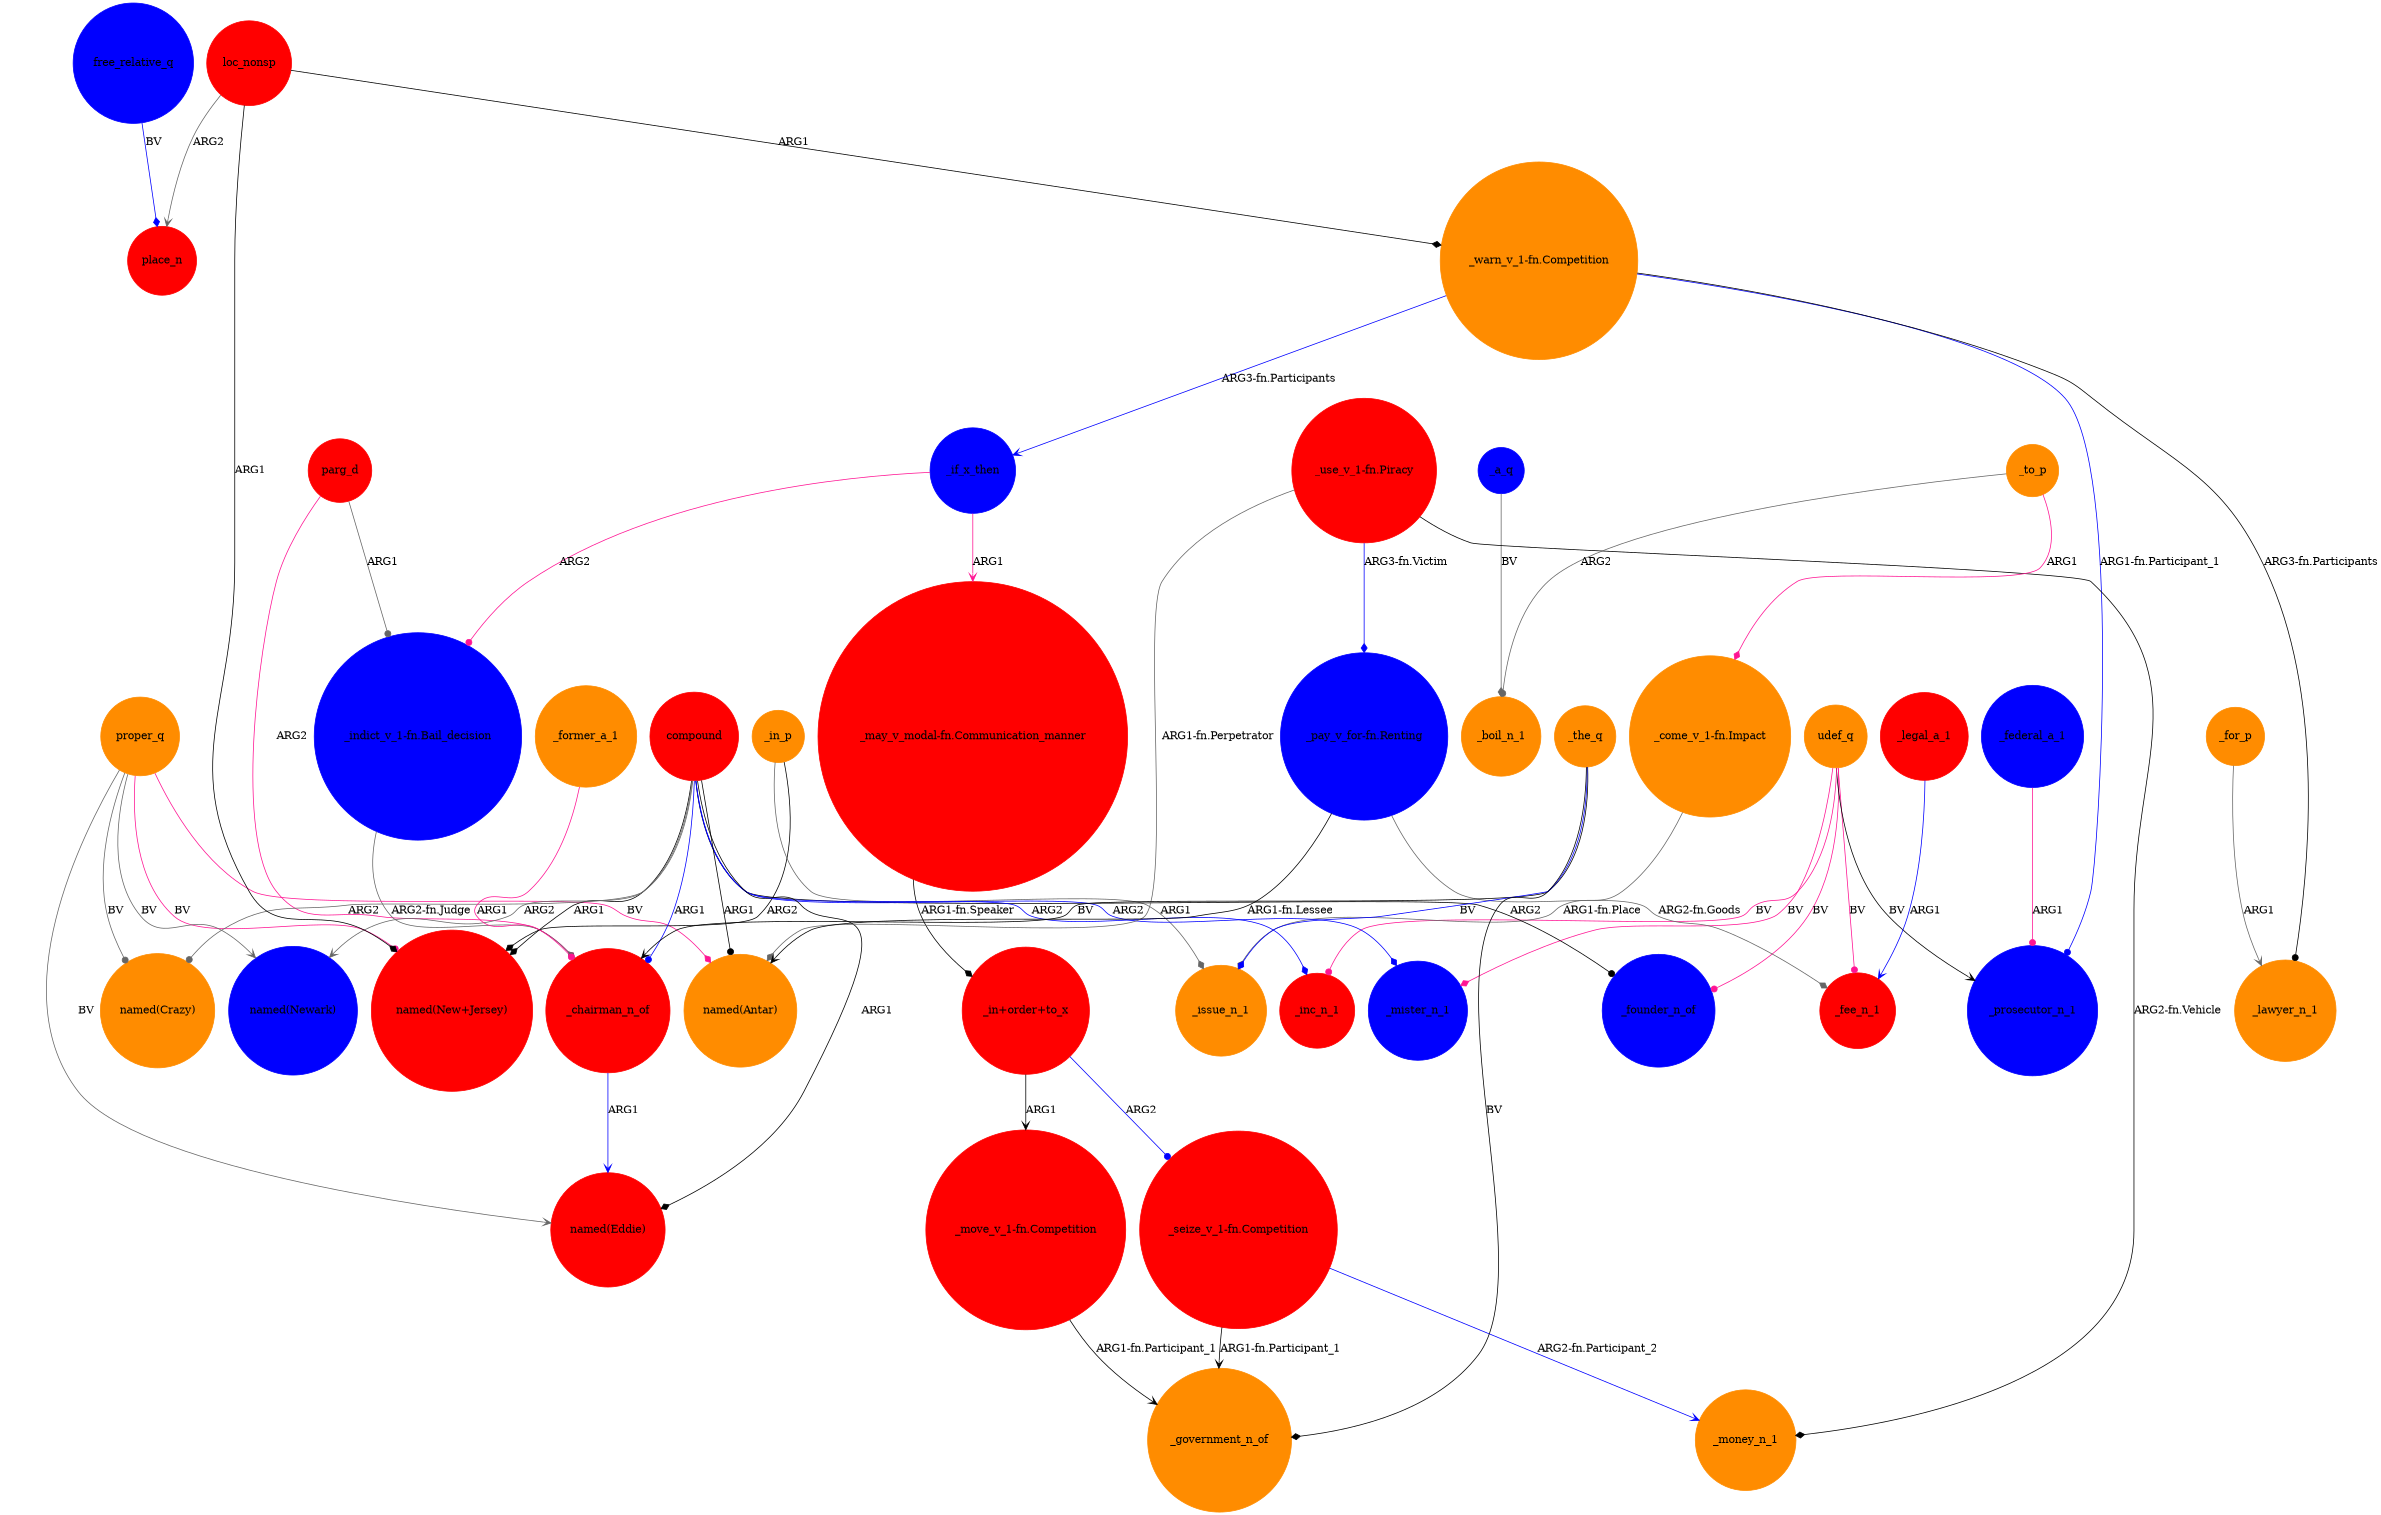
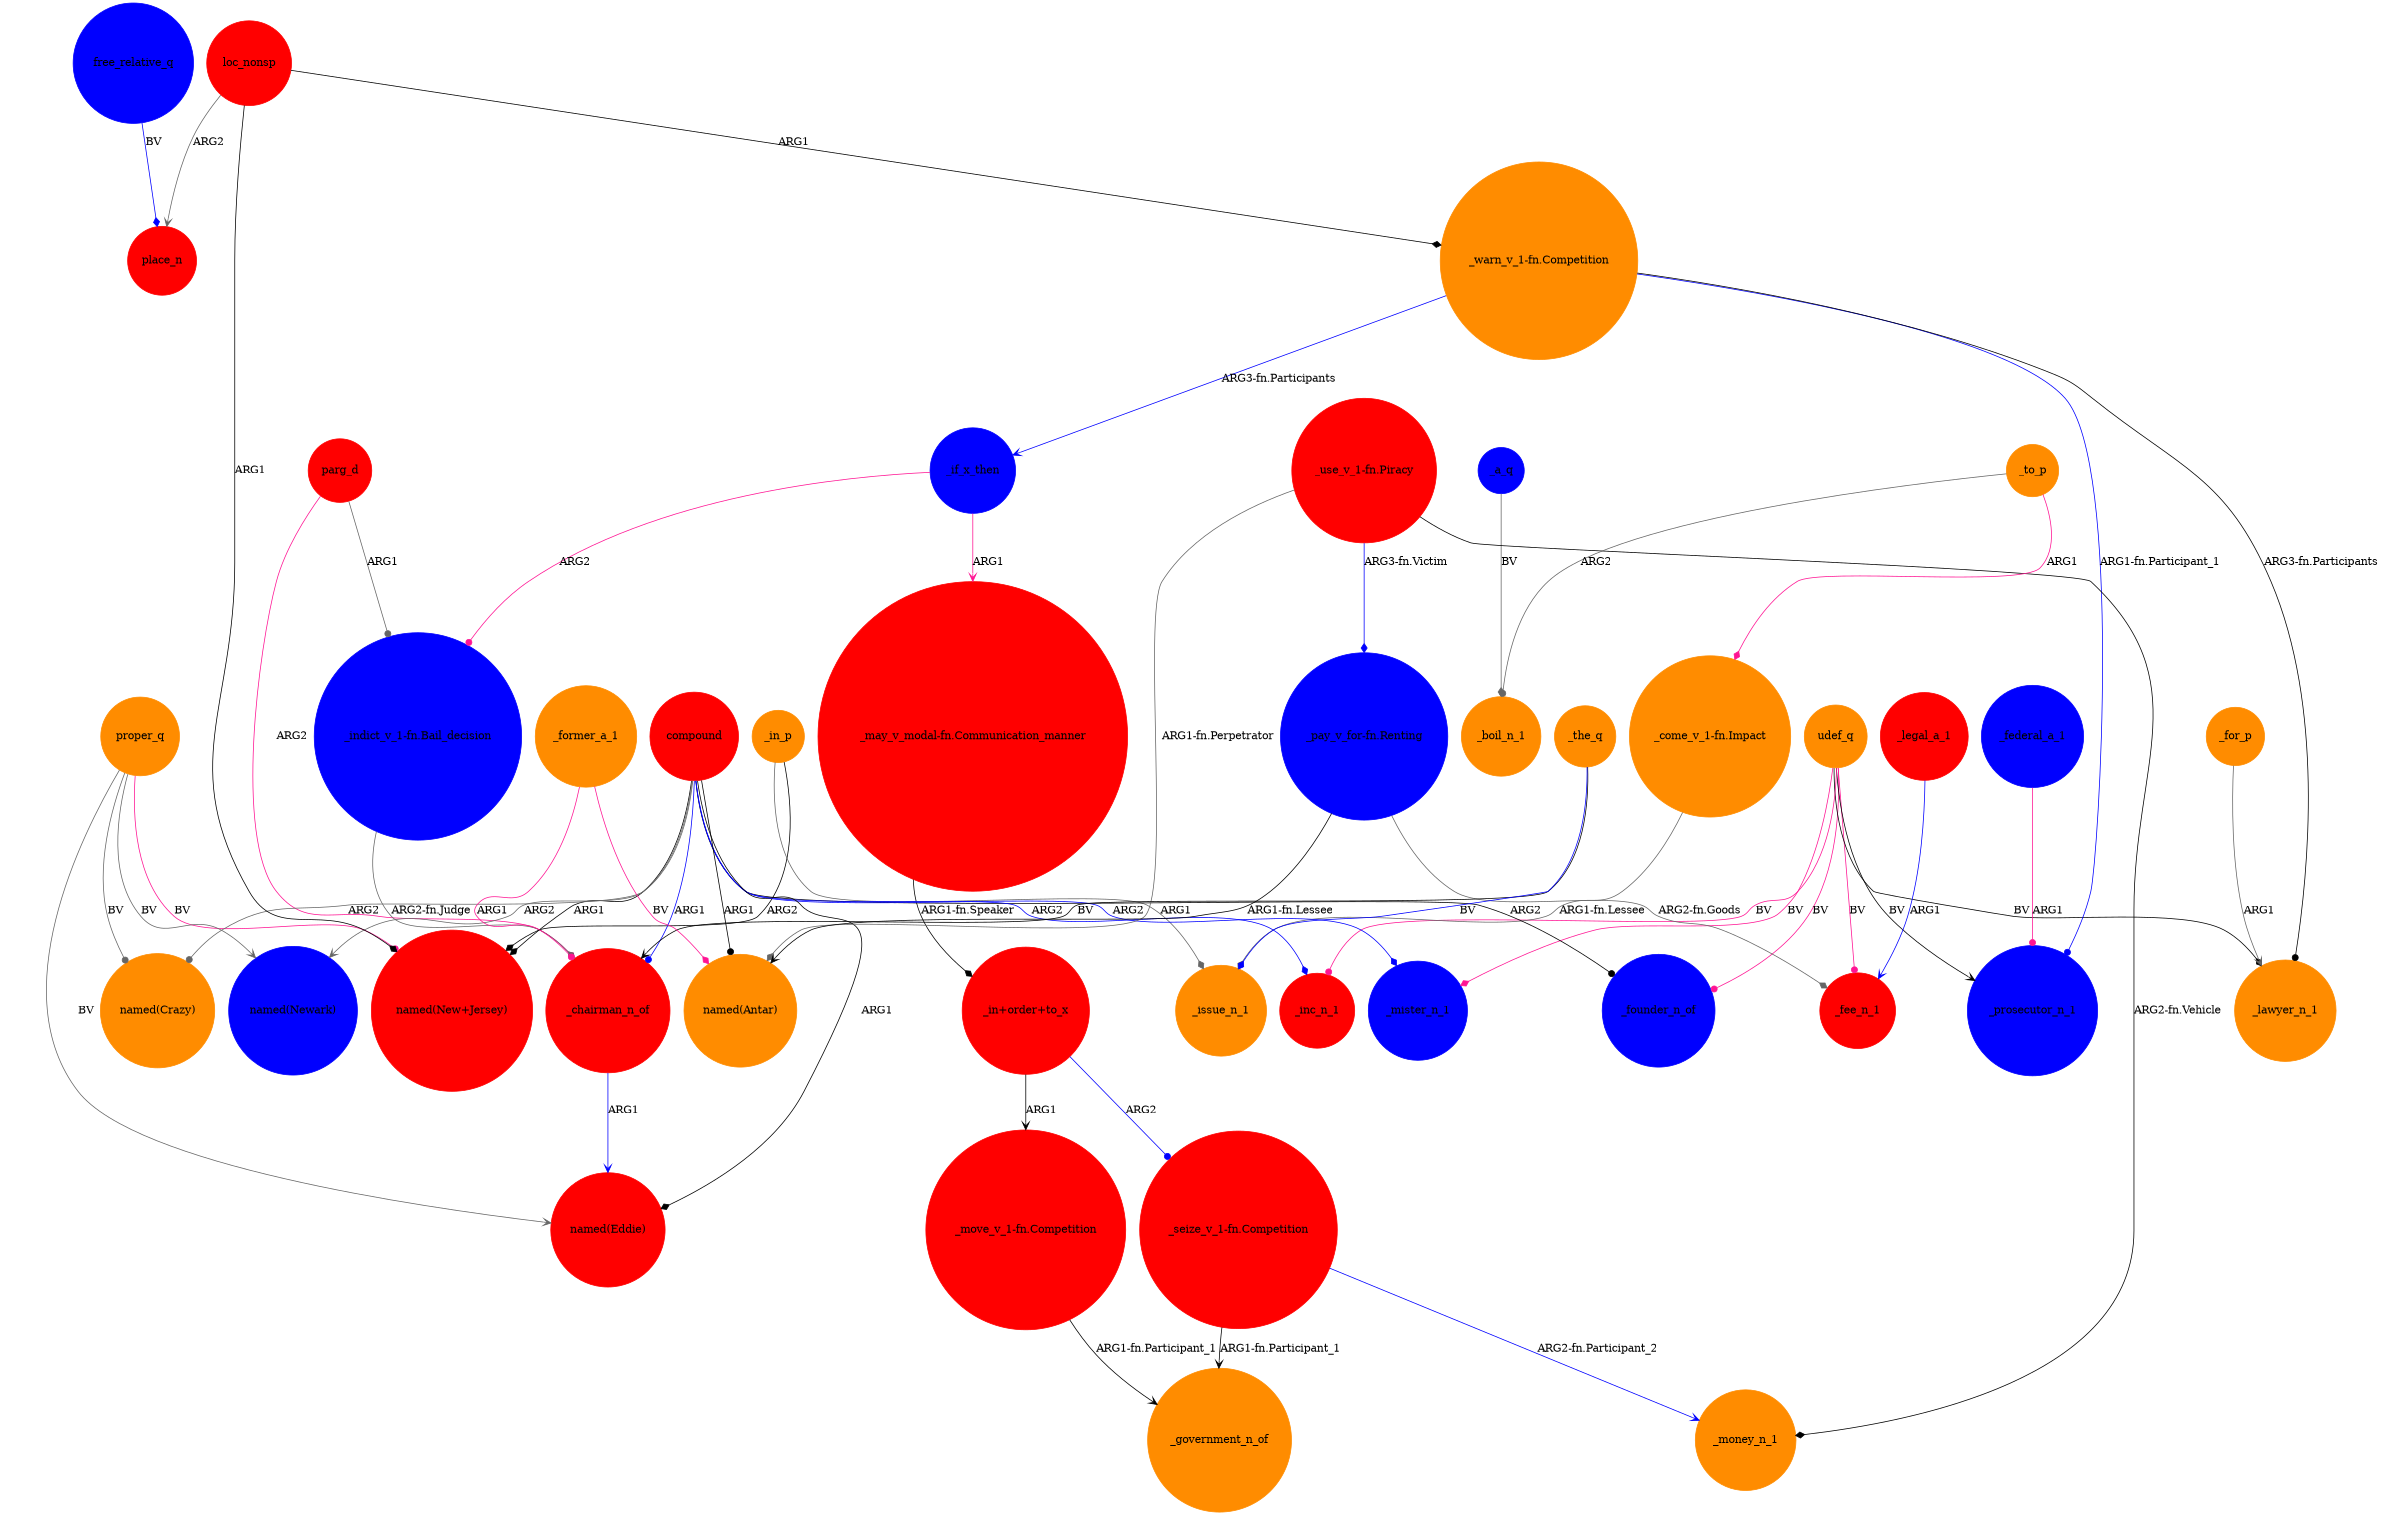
edge "proper_q" -> "named(Antar)": now "_former_a_1" -> "named(Antar)"
edge "_come_v_1-fn.Impact" -> "_issue_n_1": label "ARG1-fn.Place" -> "ARG1-fn.Lessee"
edge "udef_q" -> "_lawyer_n_1": added, label "BV"
edge "_the_q" -> "_government_n_of": removed, label "BV"
